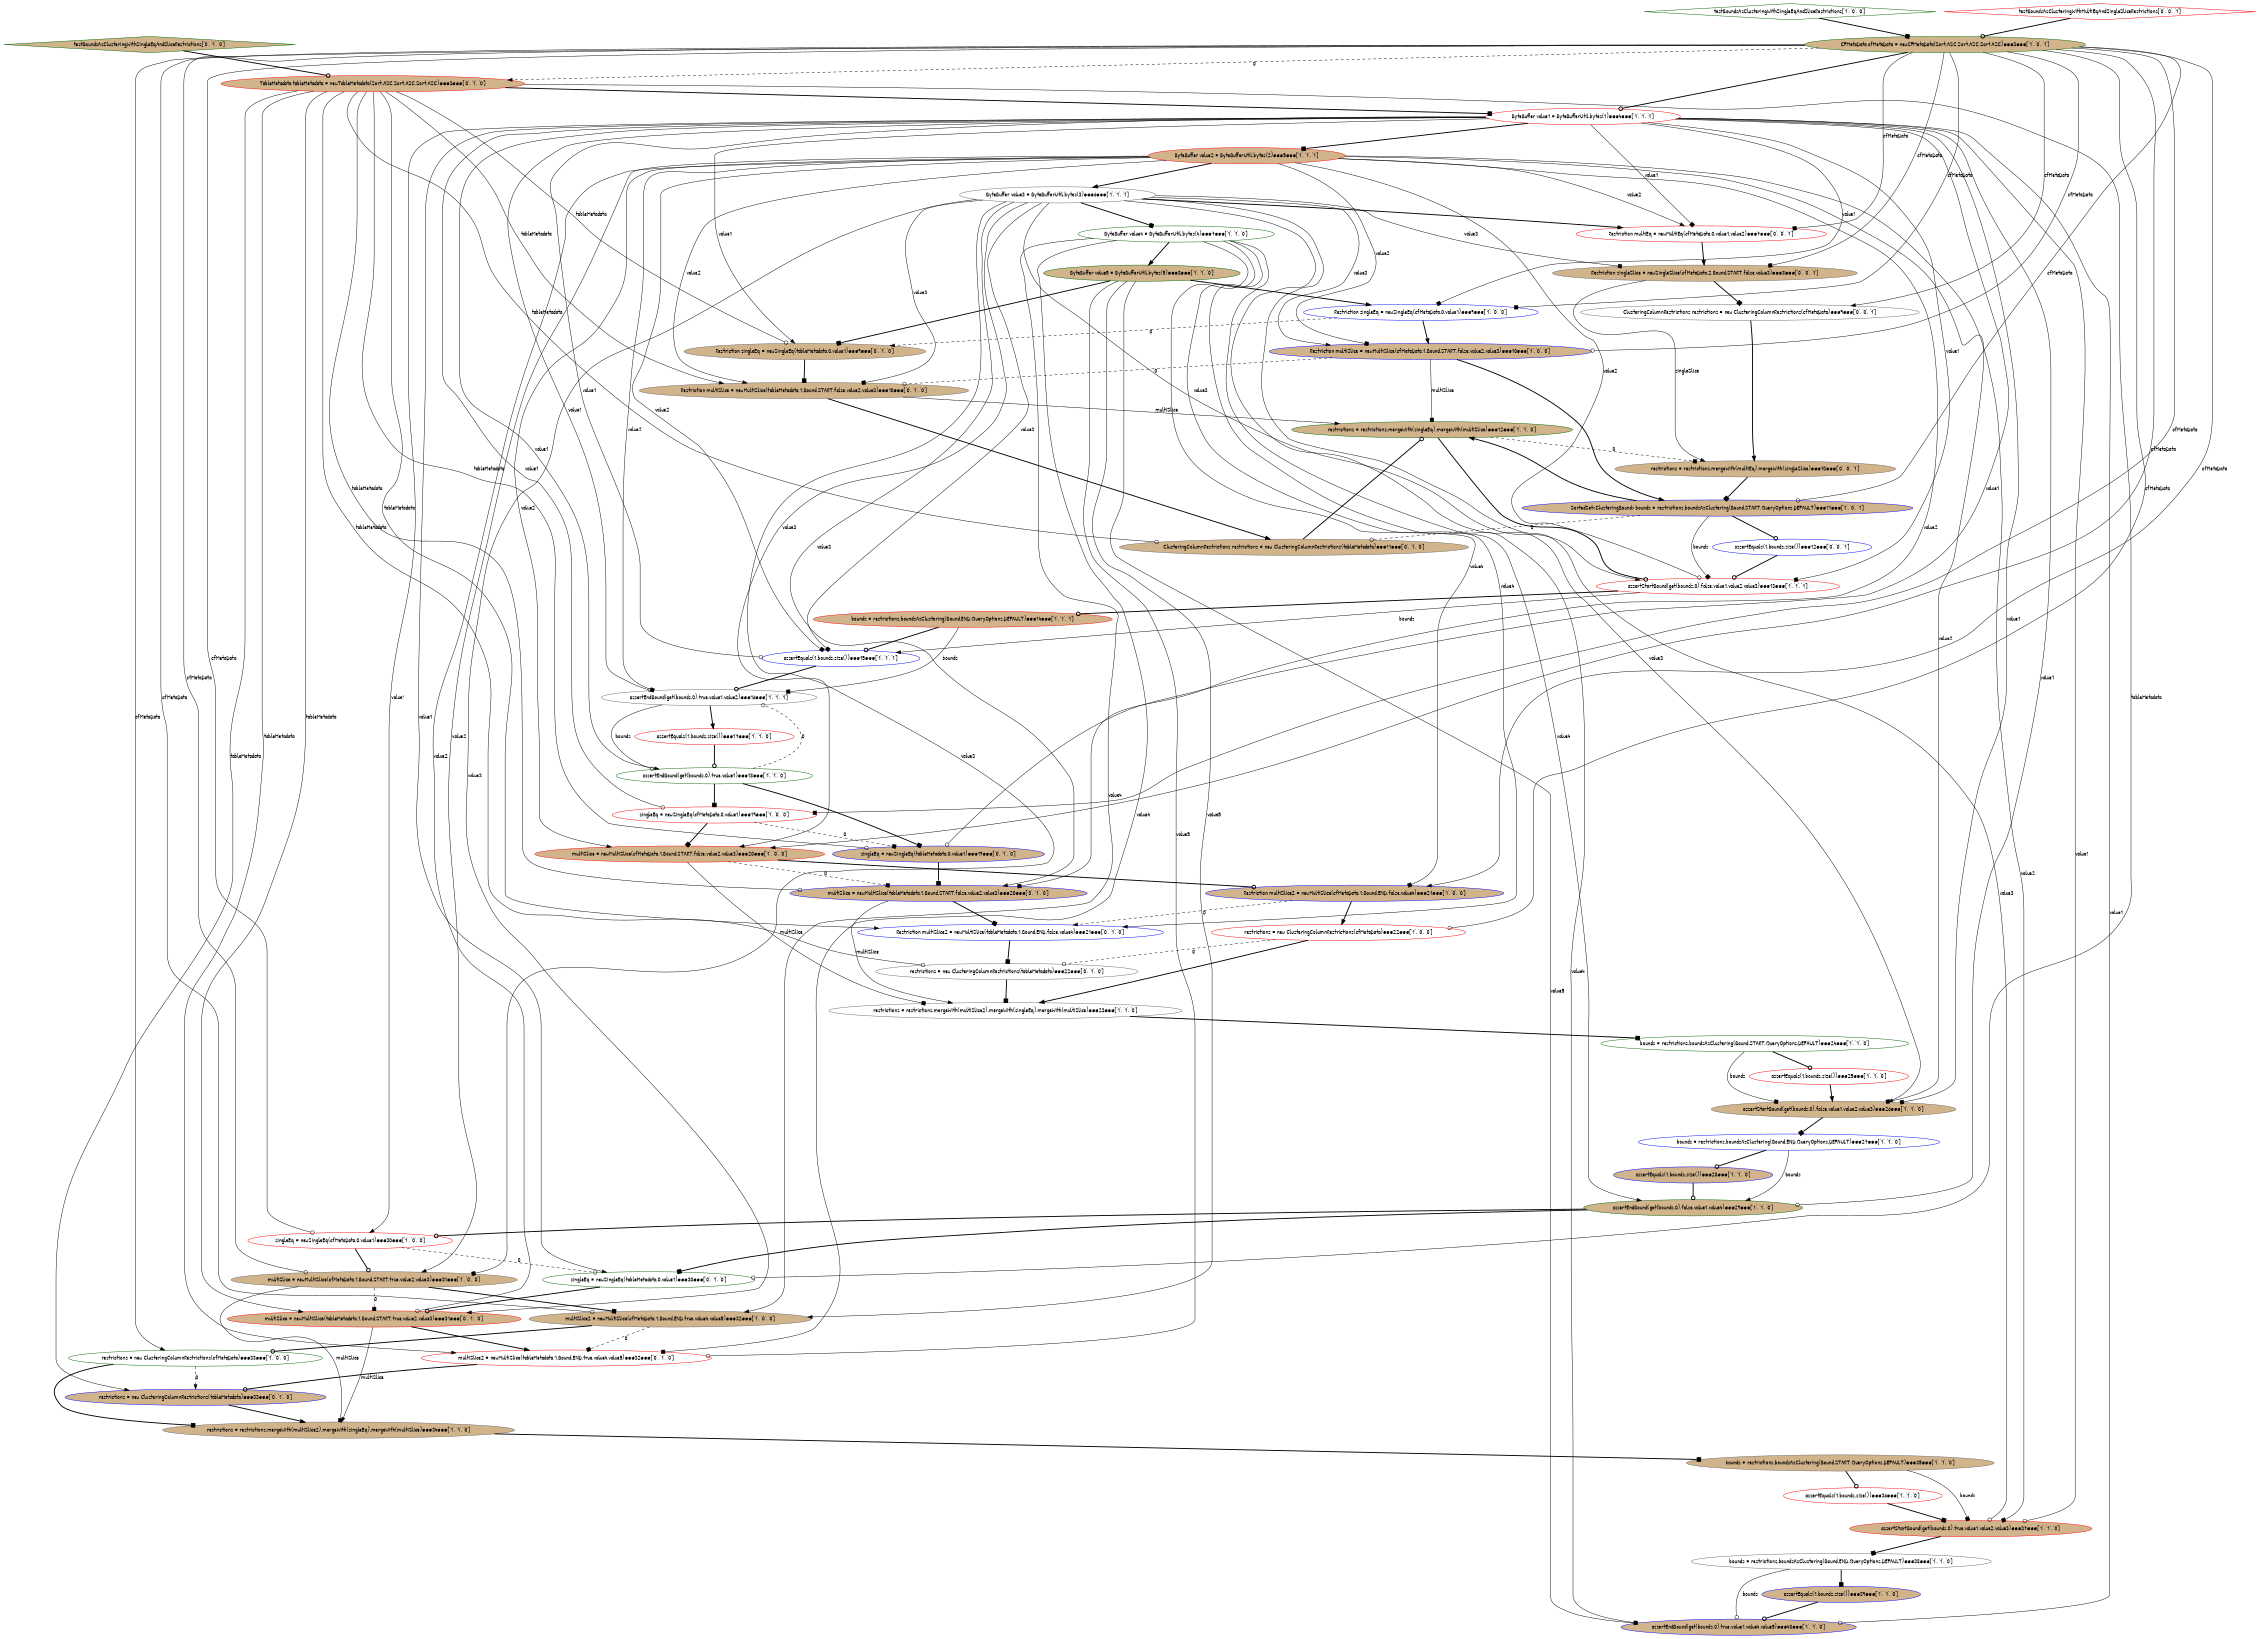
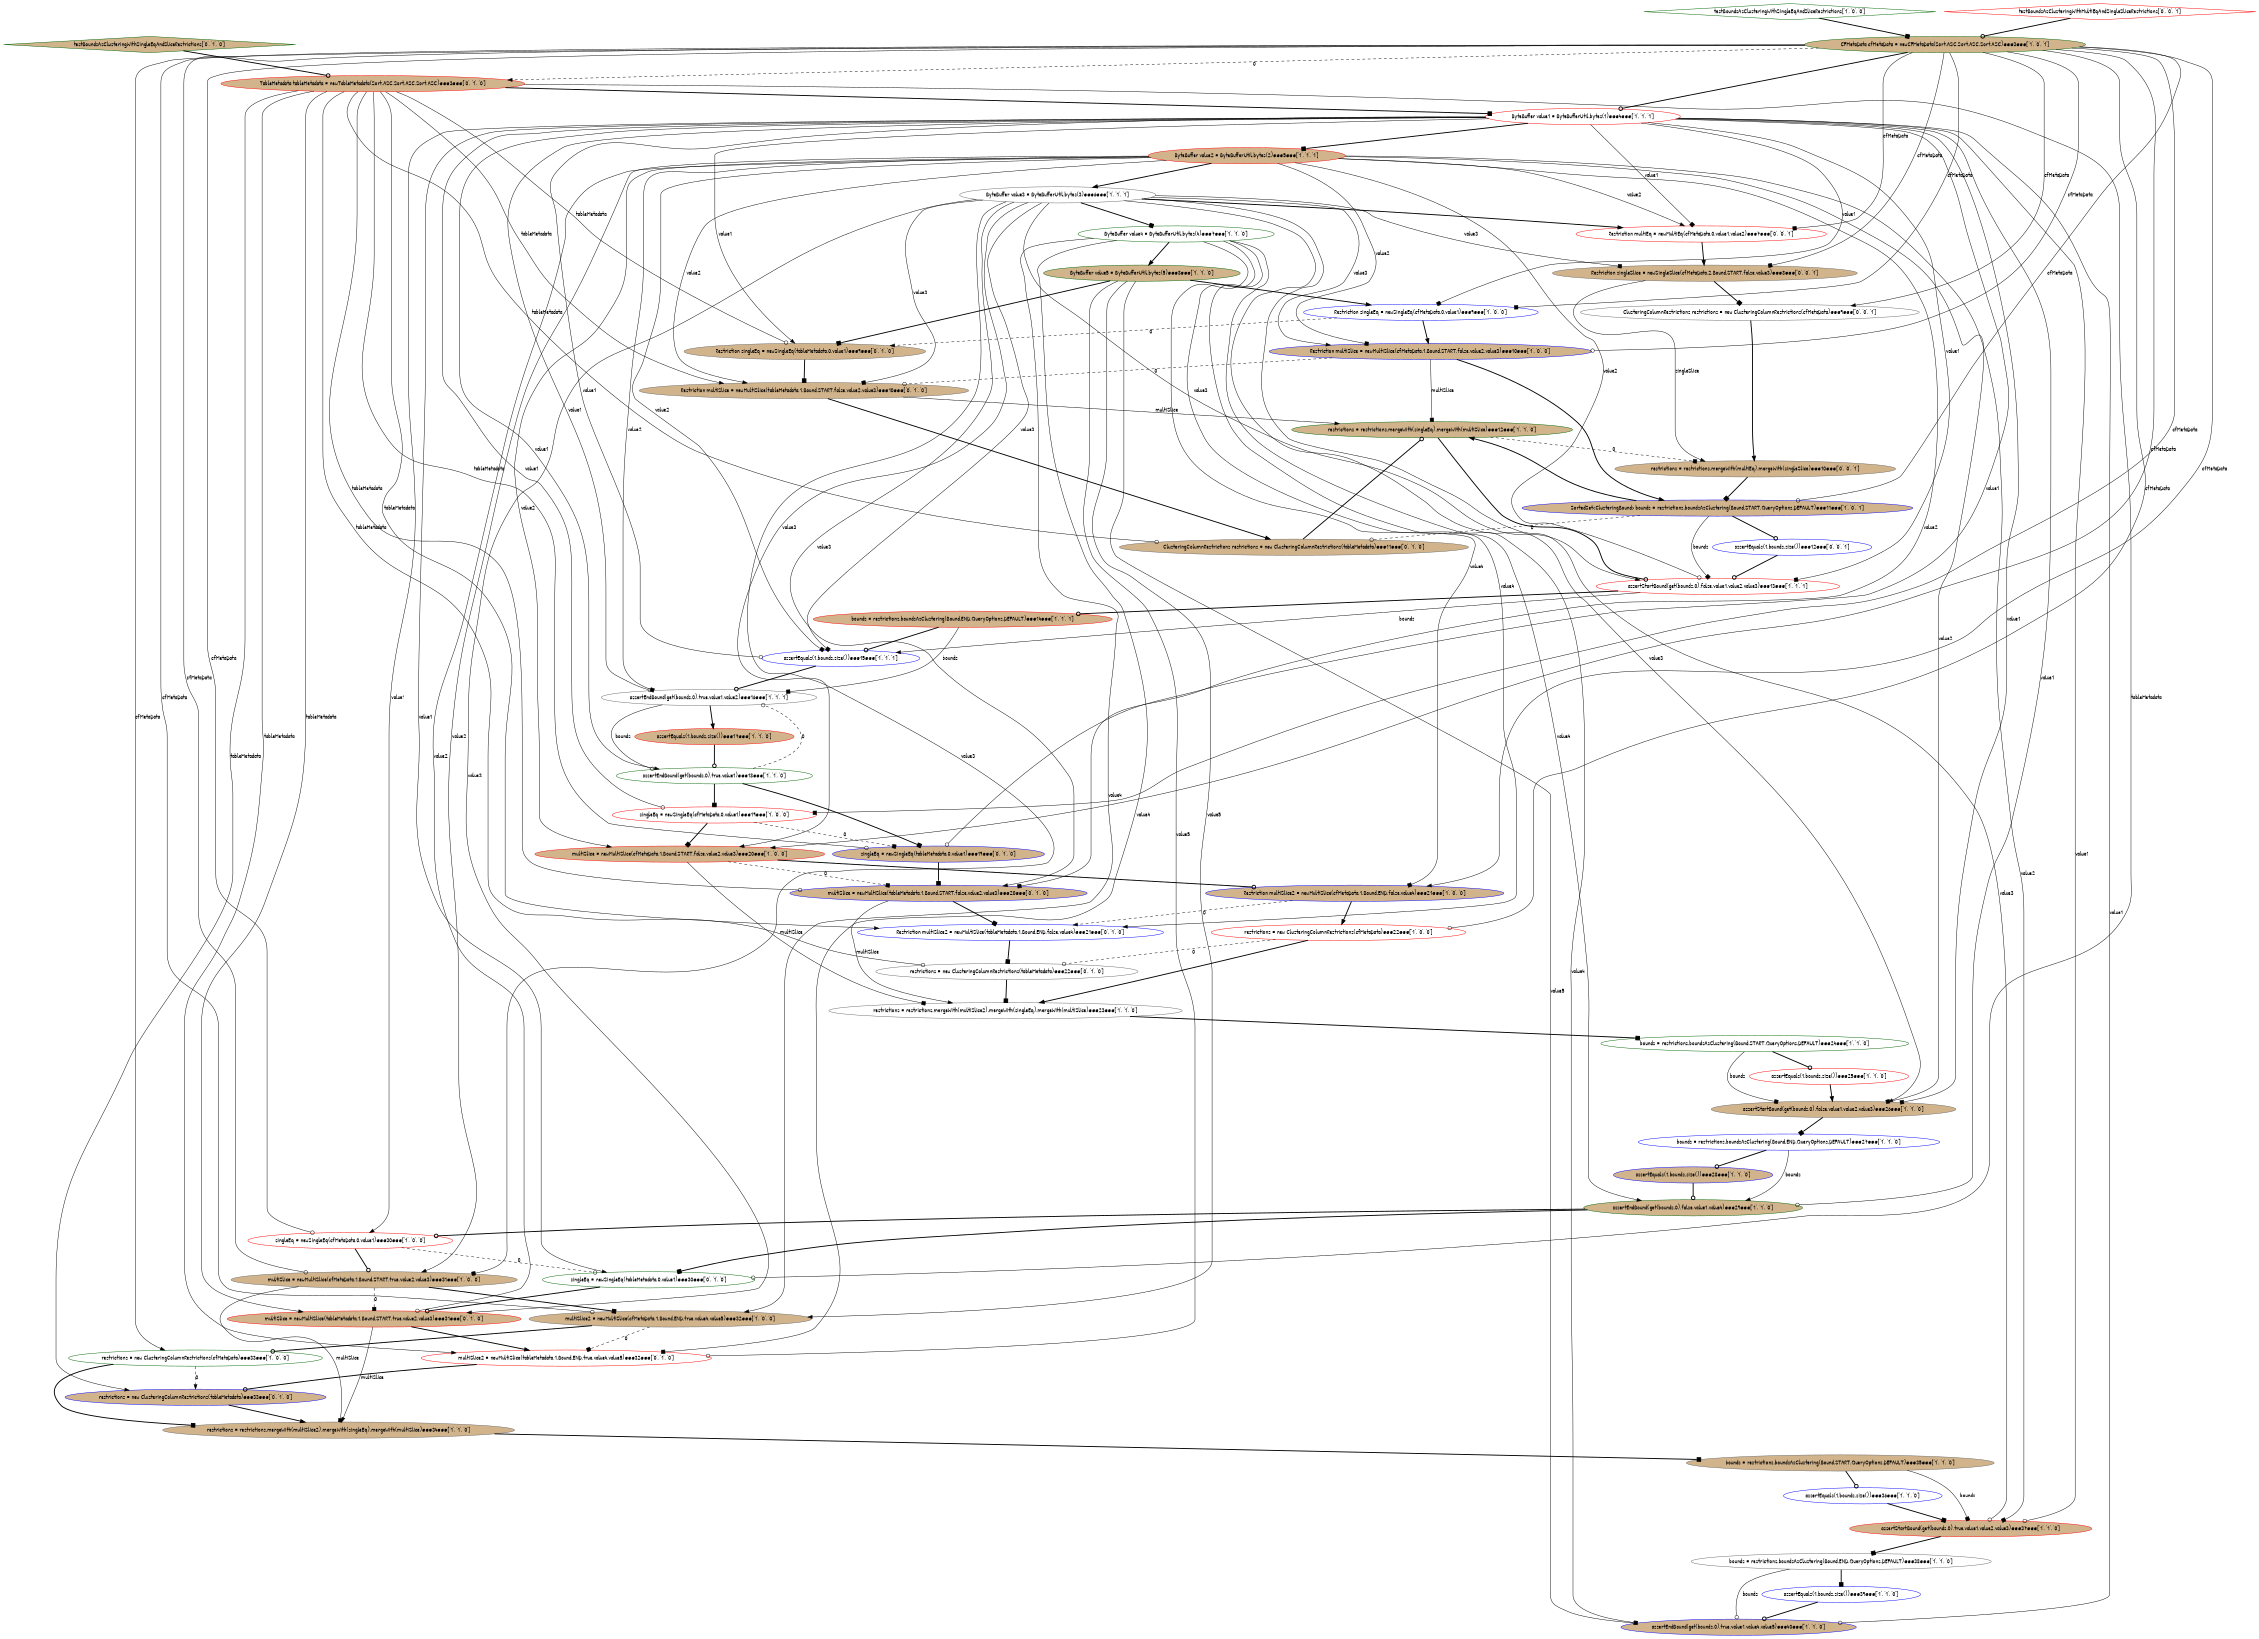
node "assertEquals(1,bounds.size())@@@17@@@['1', '1', '0']": fillcolor white -> tan
node "assertEquals(1,bounds.size())@@@36@@@['1', '1', '0']": color red -> blue
node "assertEquals(1,bounds.size())@@@39@@@['1', '1', '0']": fillcolor tan -> white
